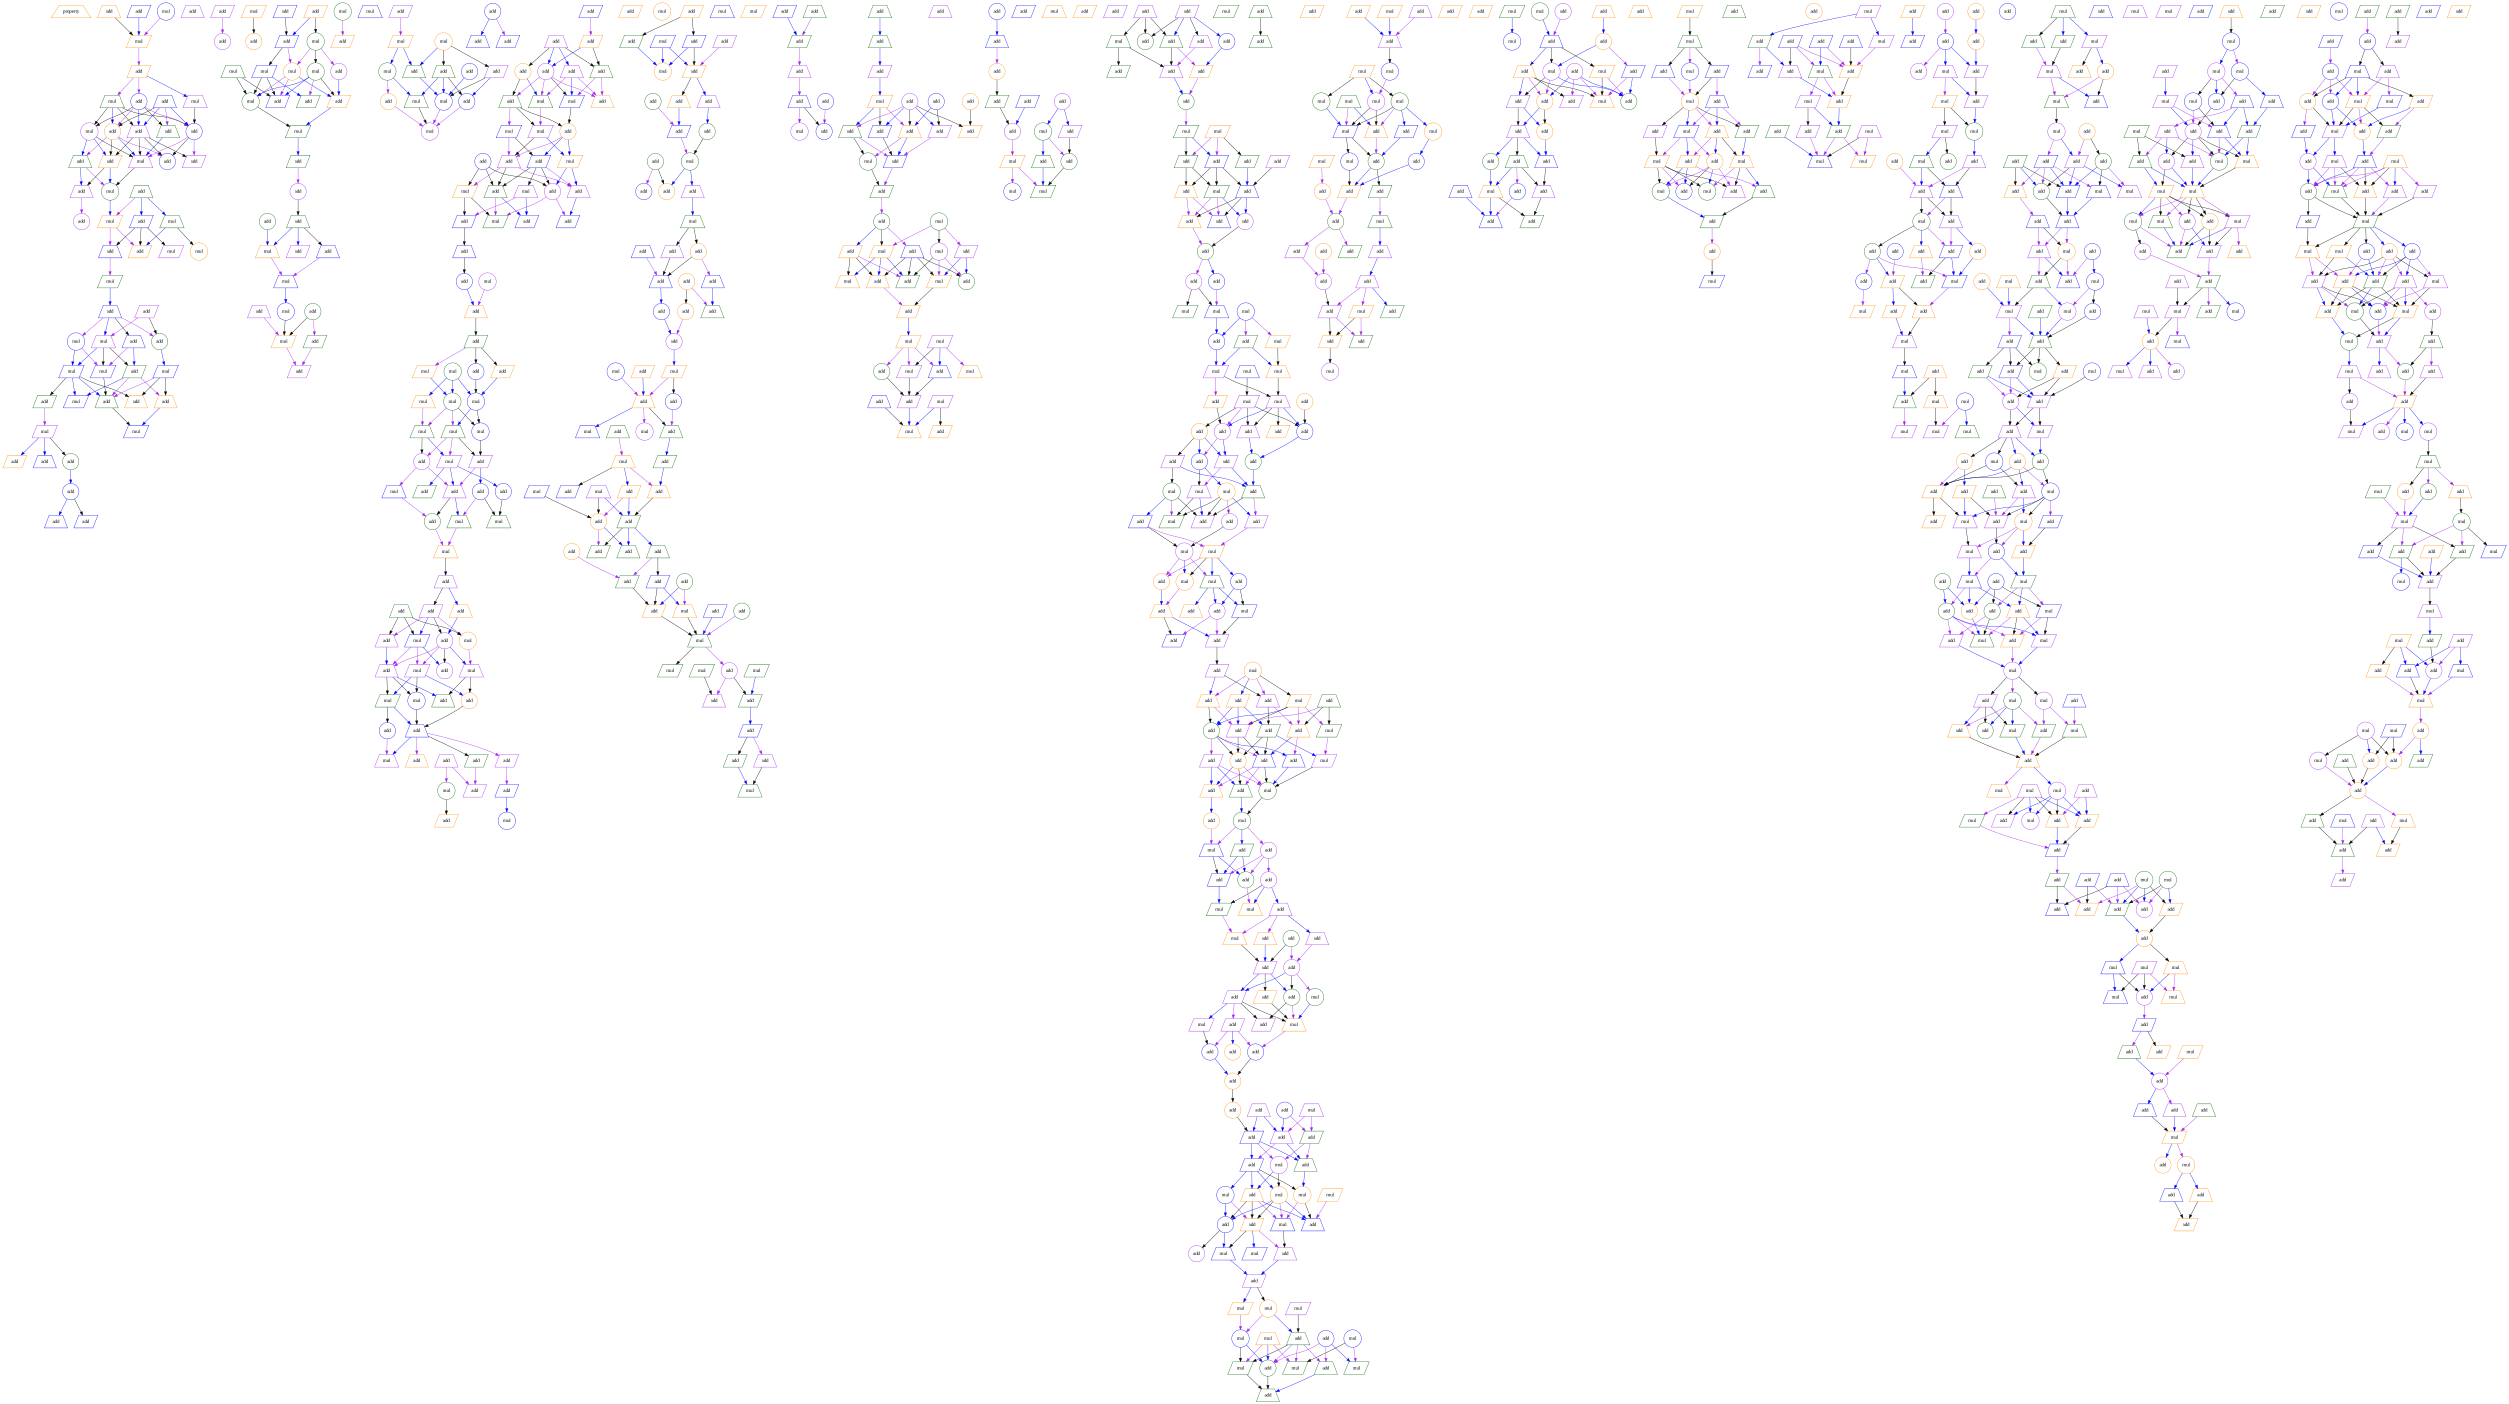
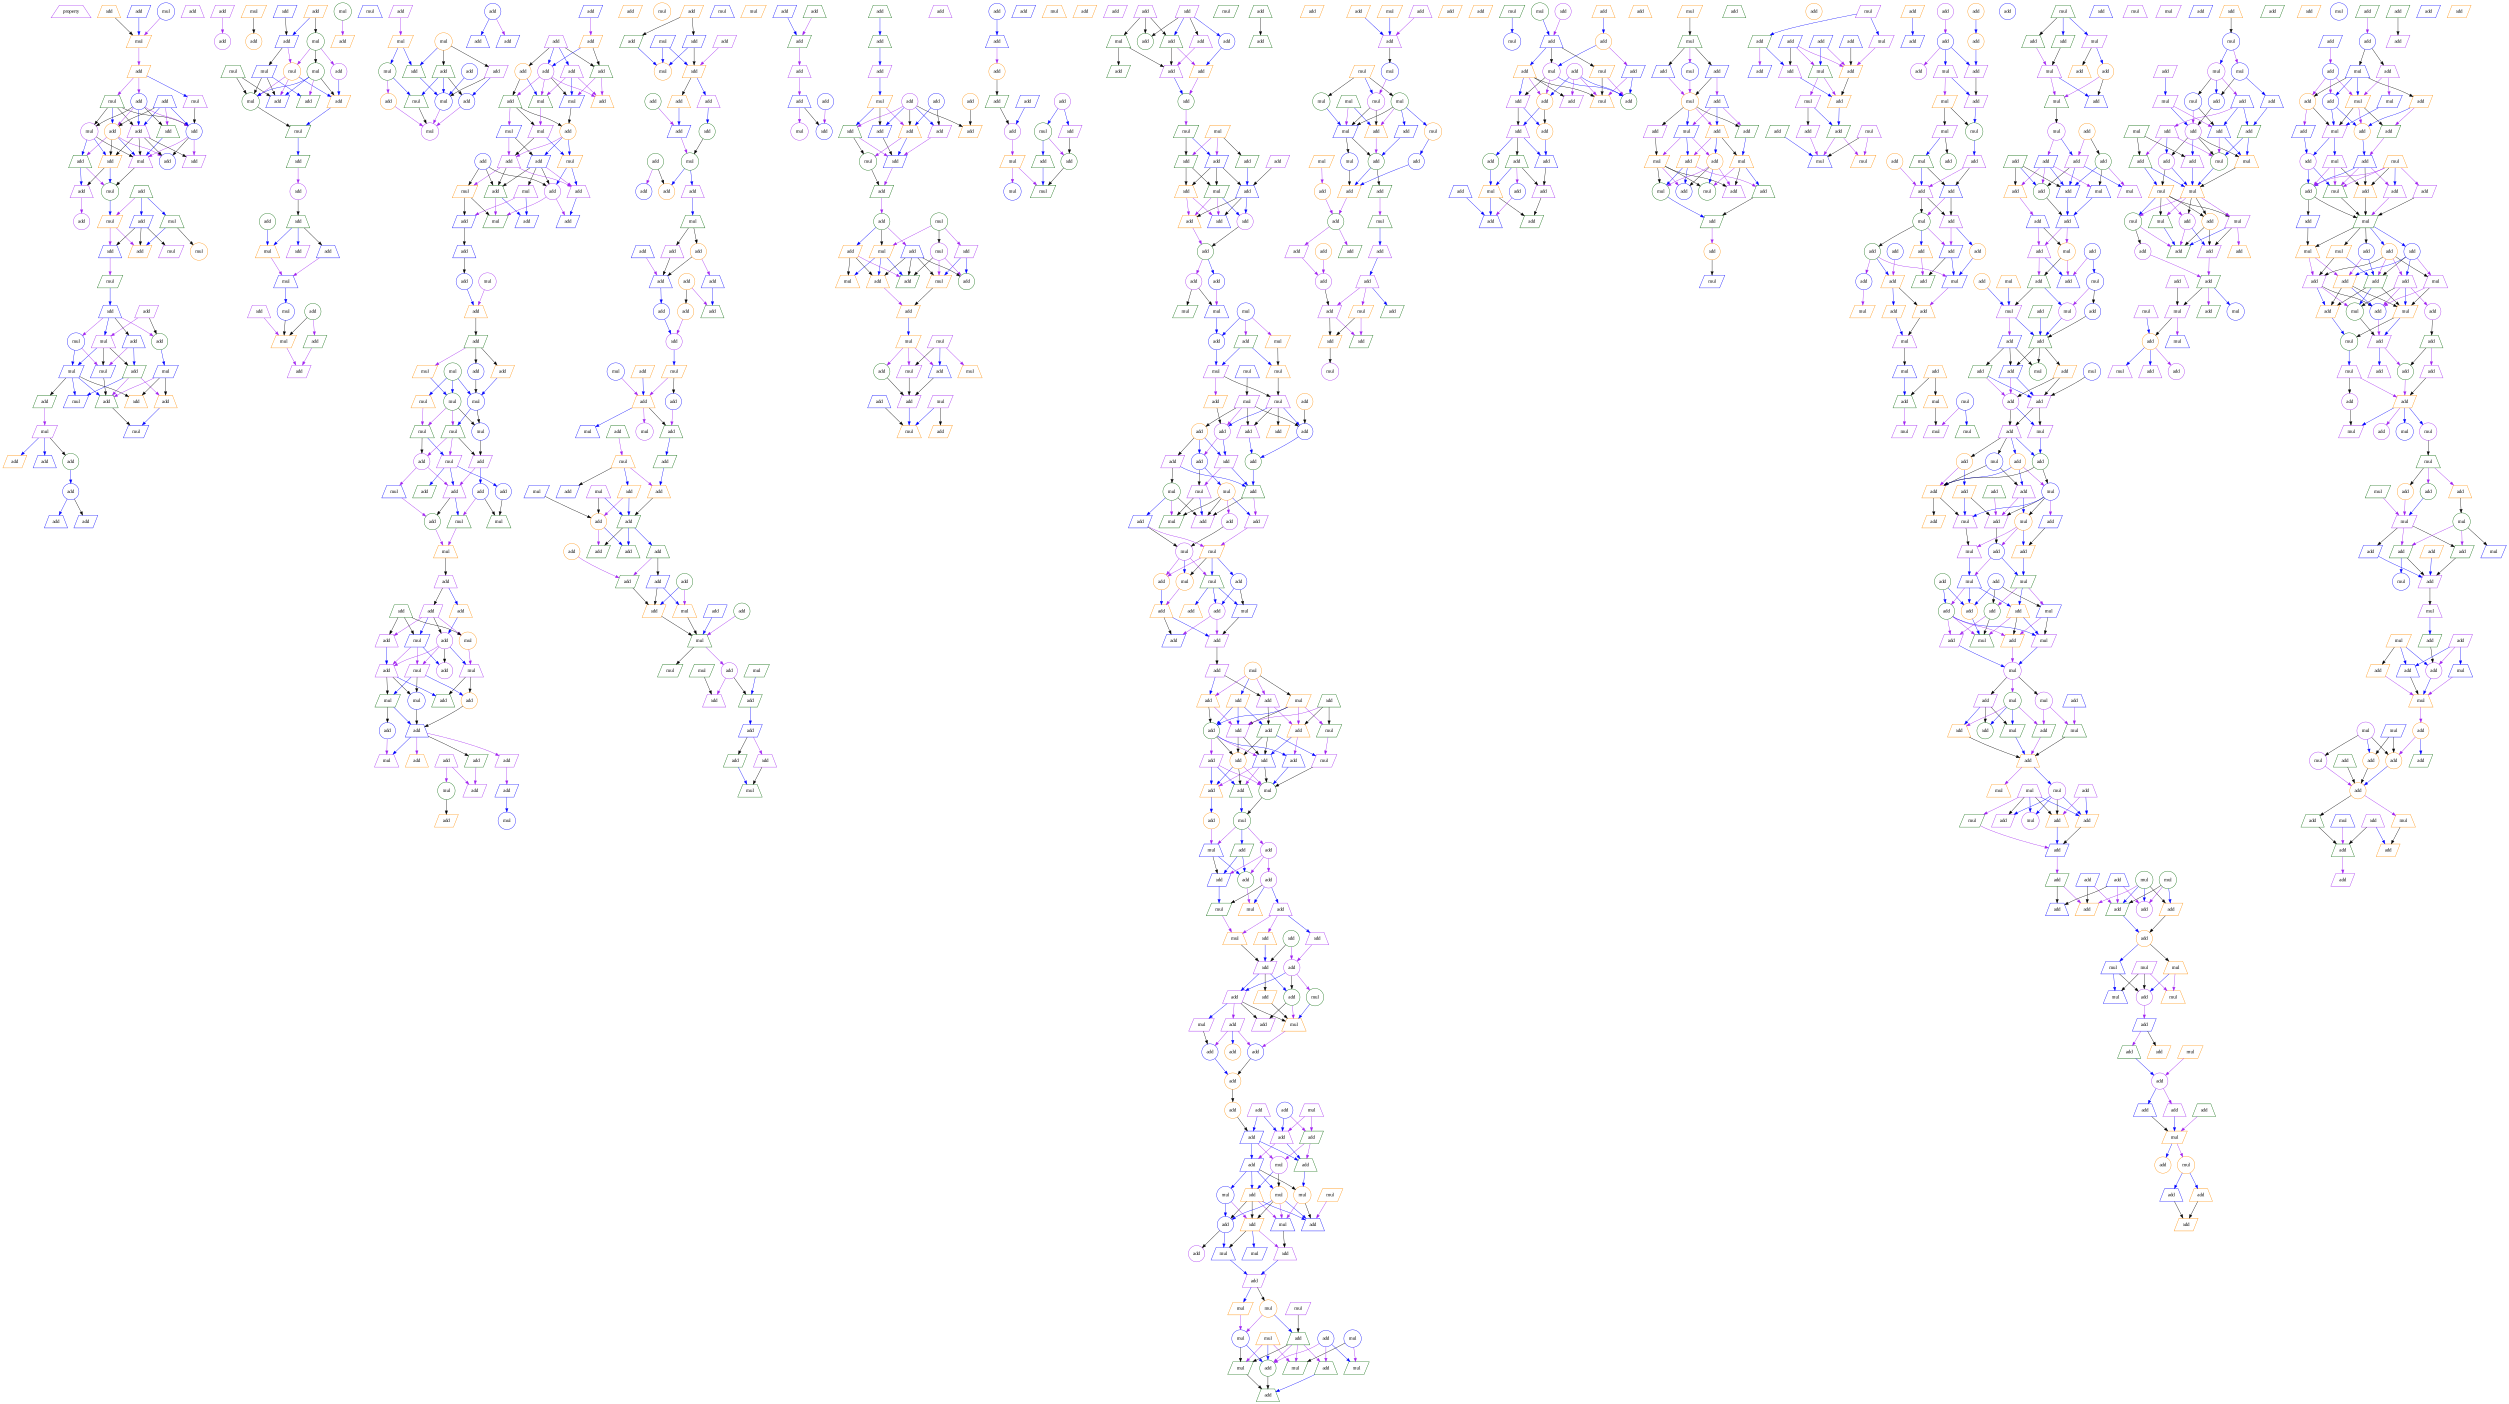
node "property": color darkorange -> purple
